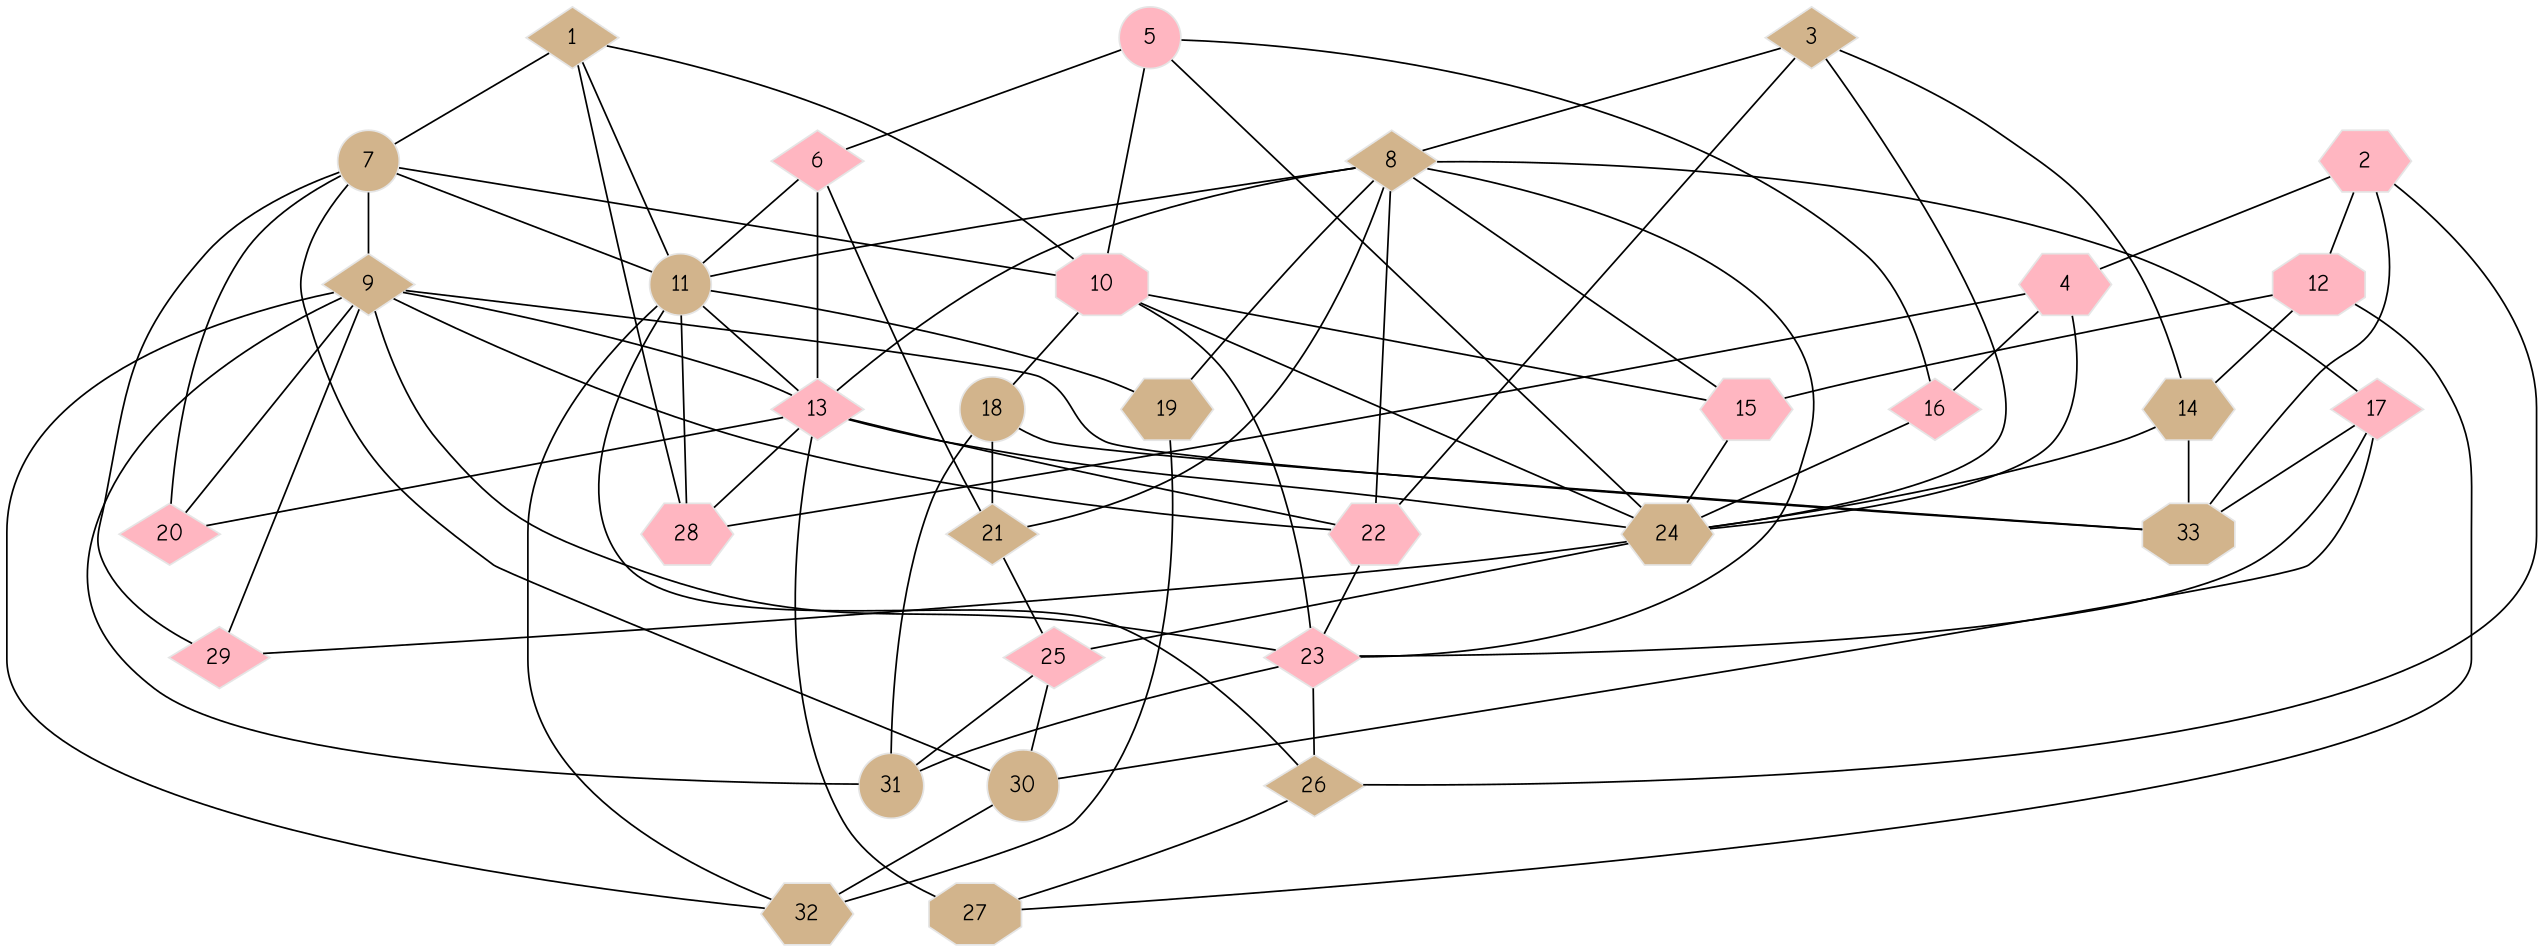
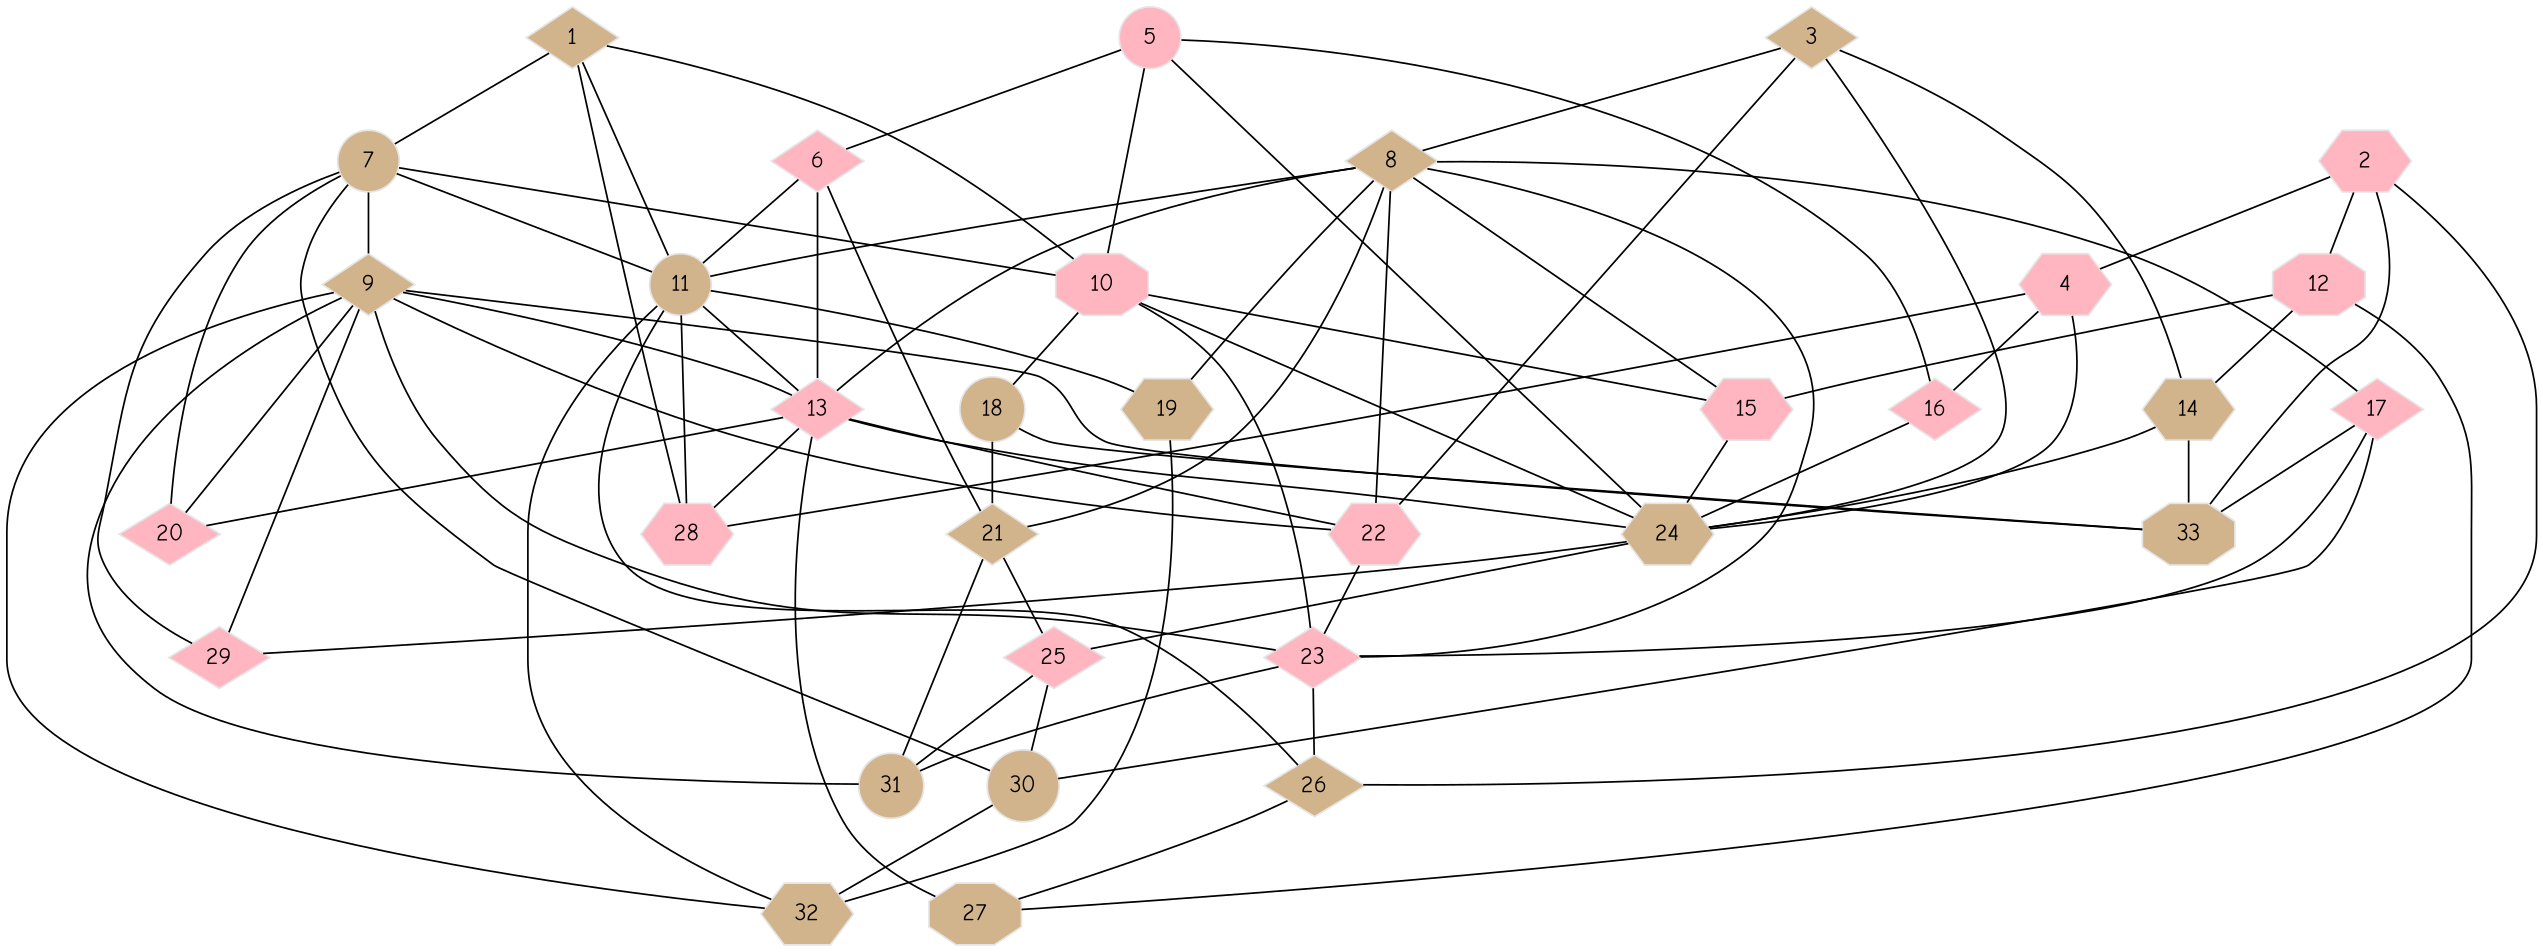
edge "18" -- "31": now "21" -- "31"
